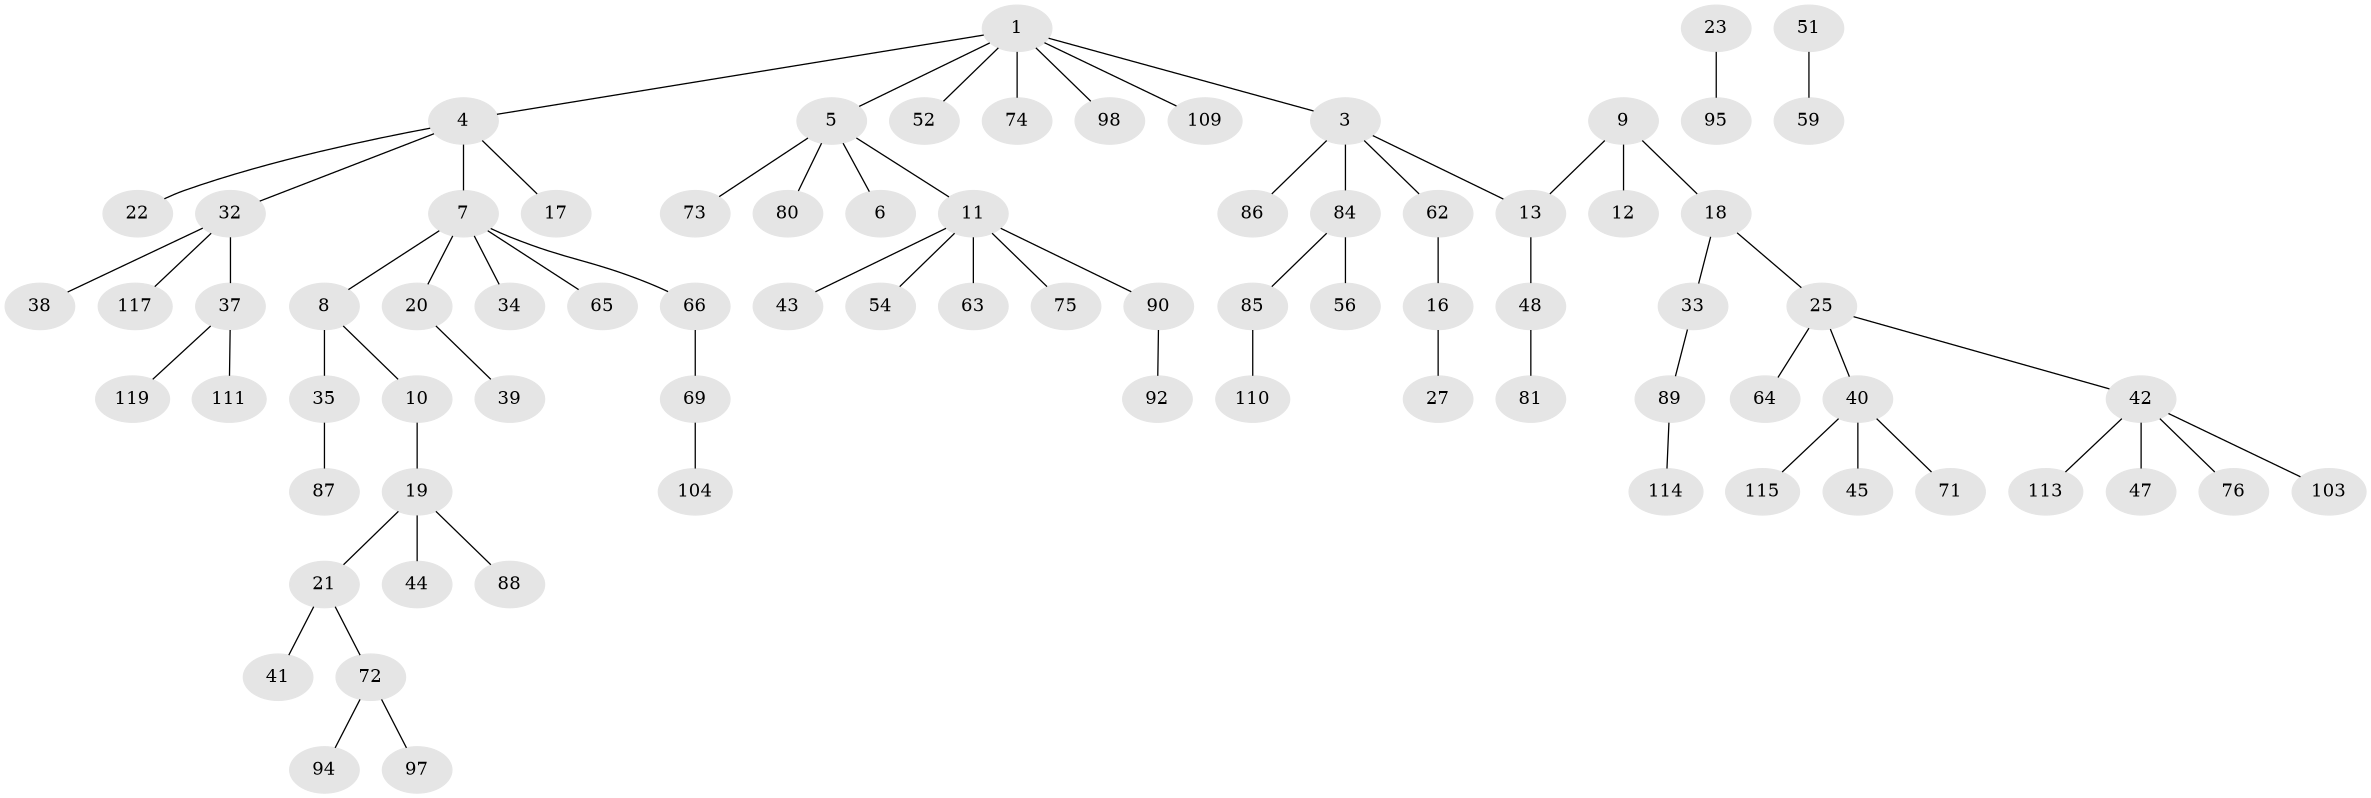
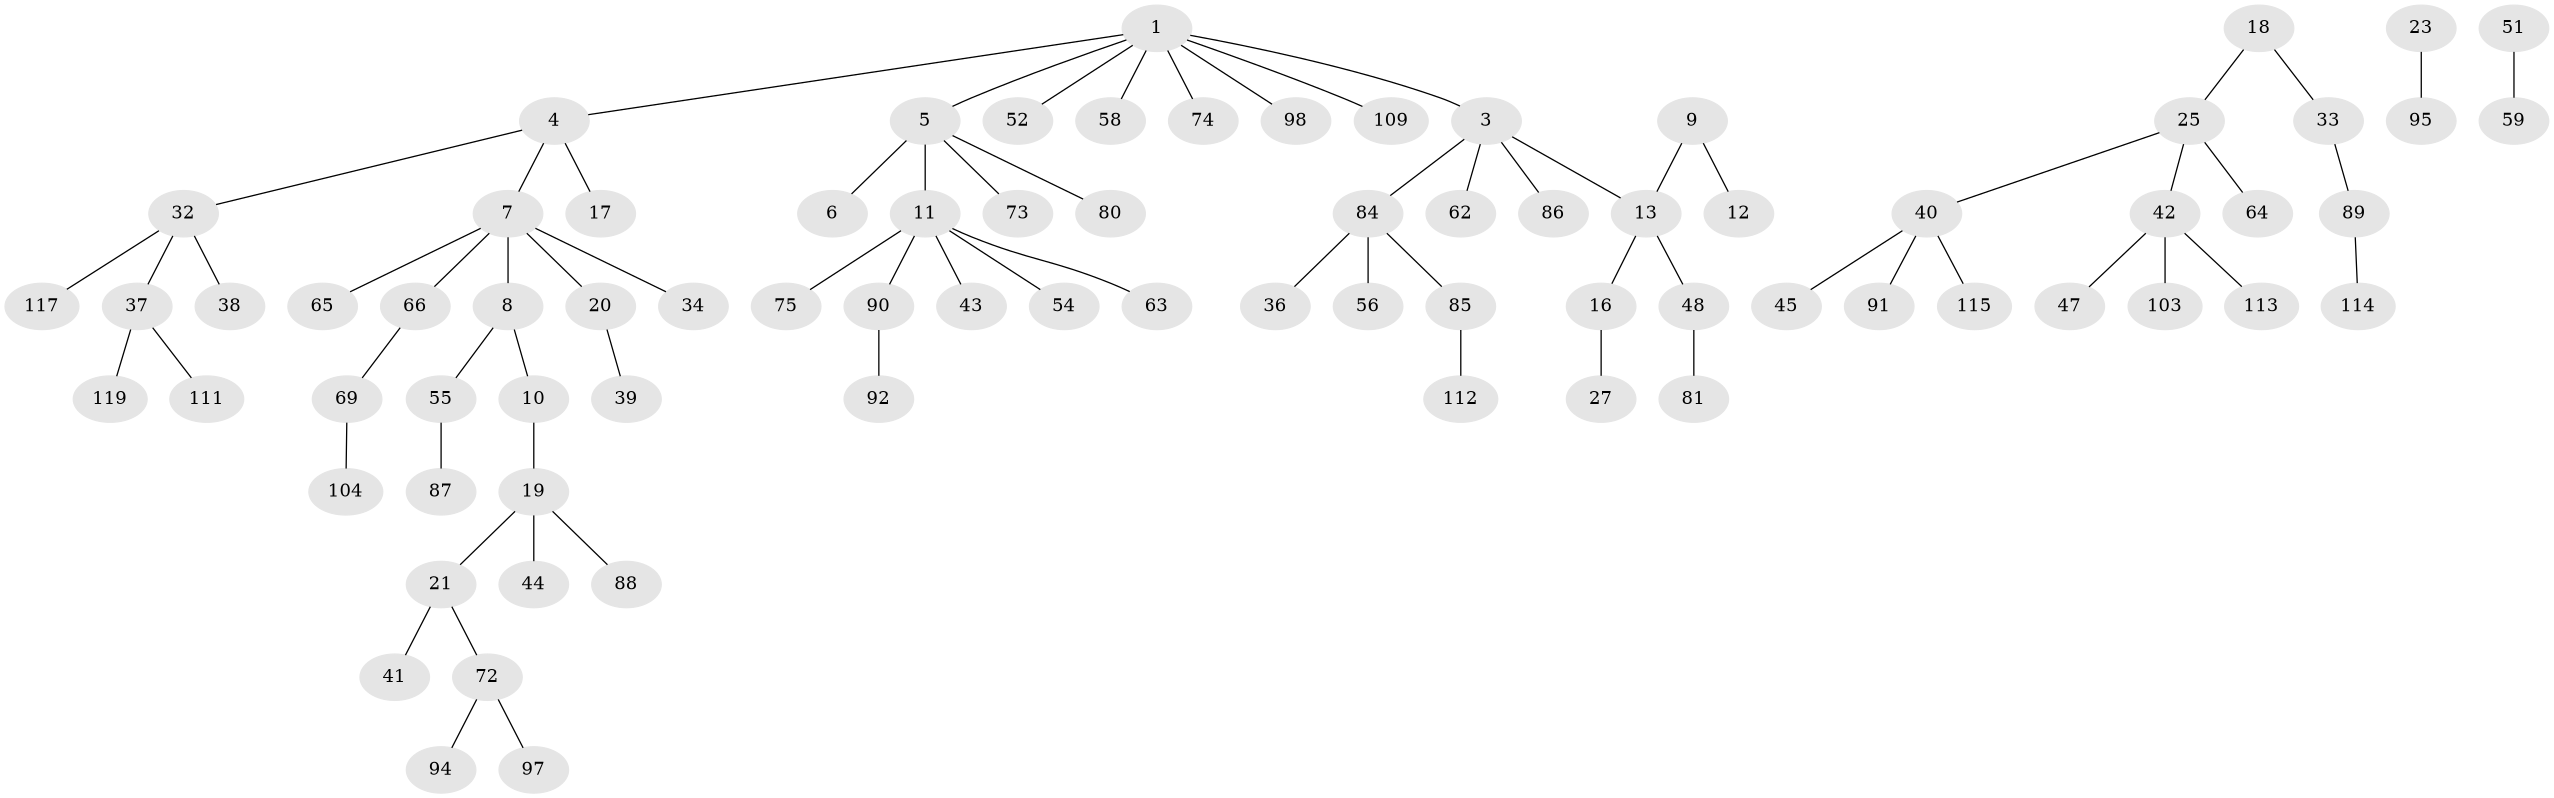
node "58": added
edge "9" -- "18": removed
node "22": removed
edge "62" -- "16": now "13" -- "16"
node "36": added
node "35": label "35" -> "55"
node "110": label "110" -> "112"
node "71": label "71" -> "91"
node "76": removed
